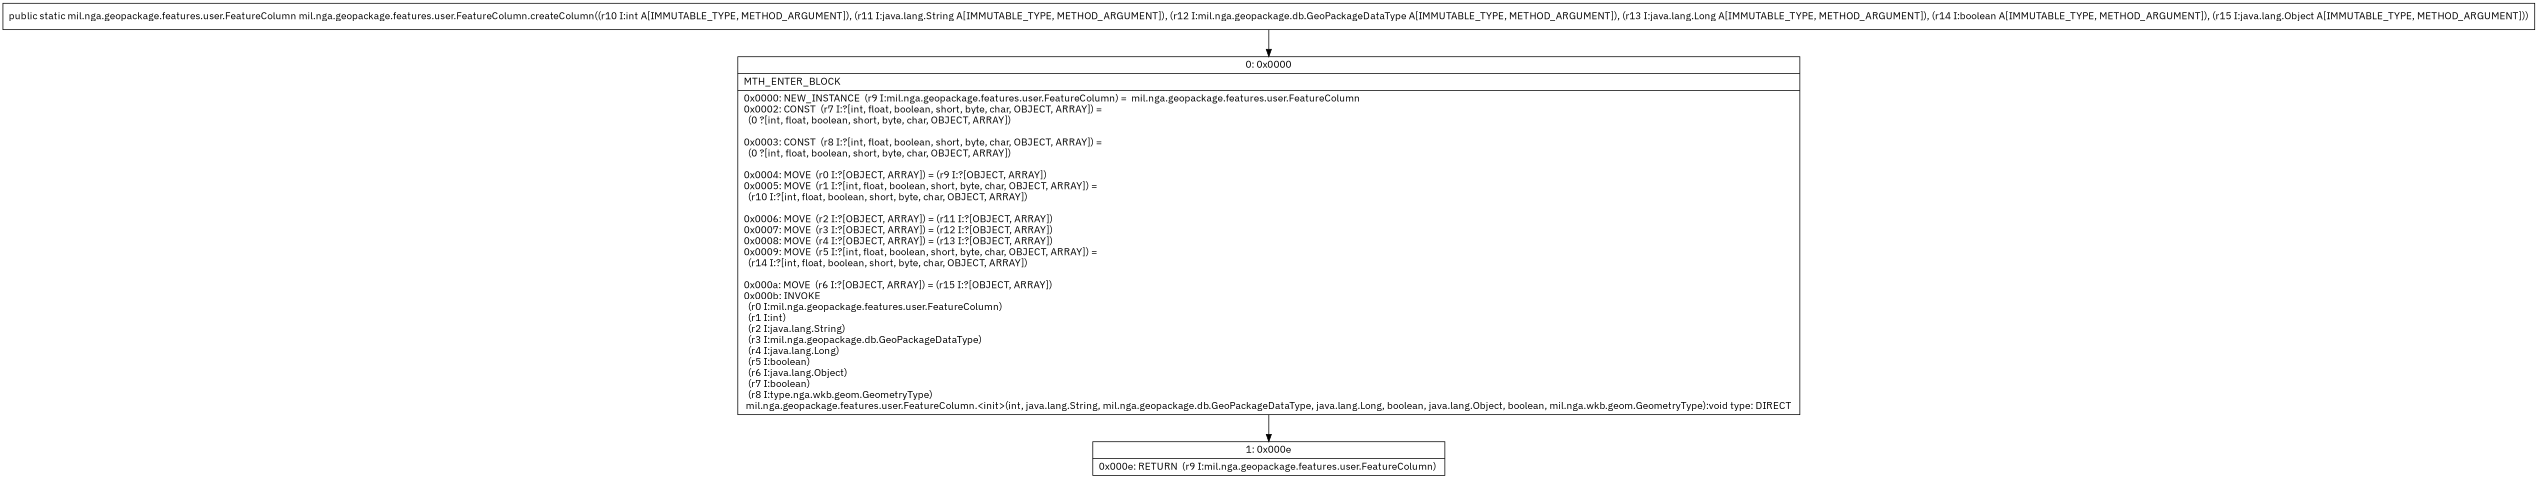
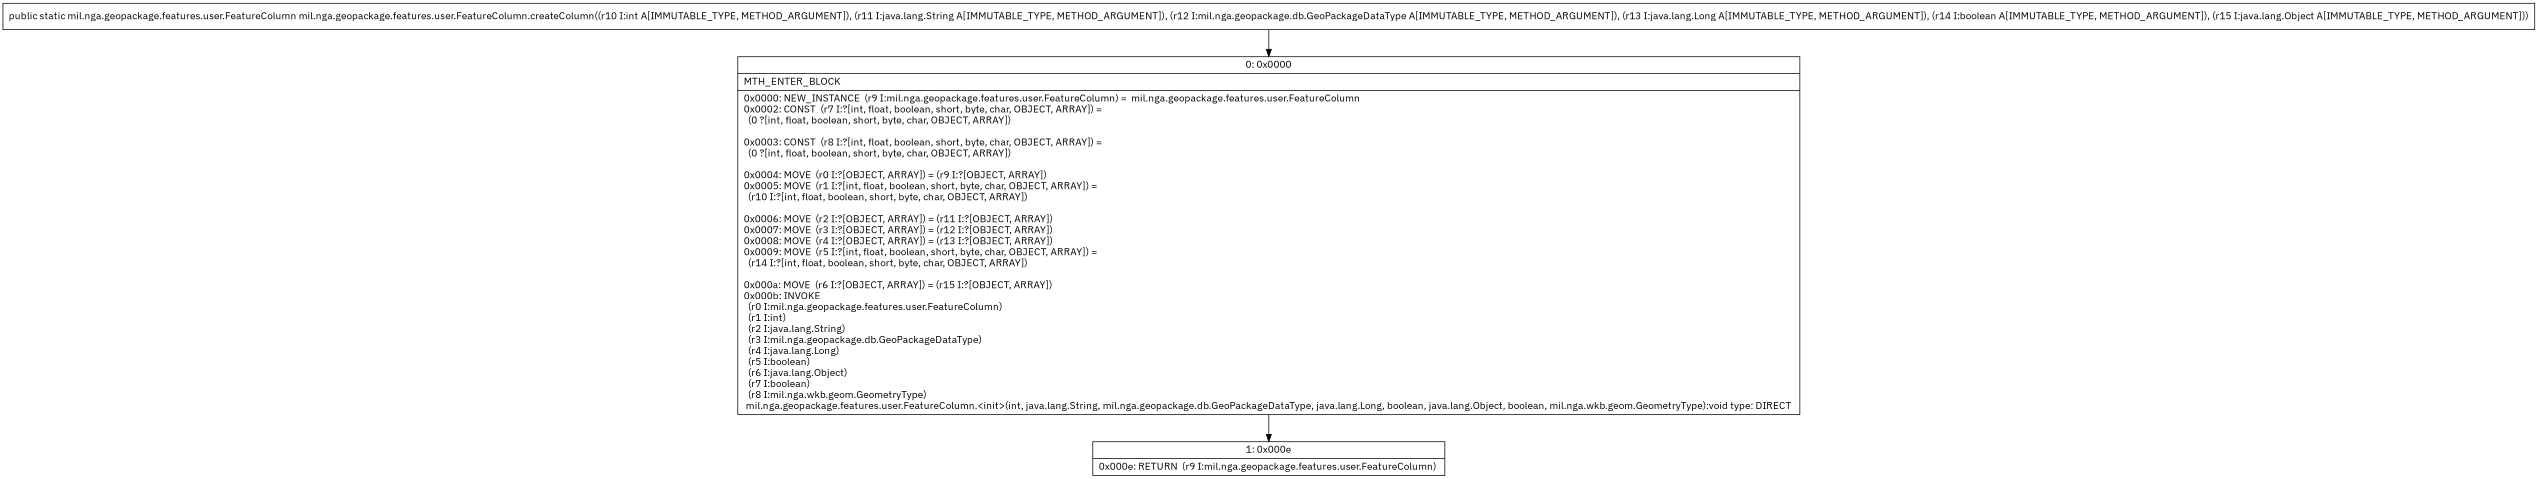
node "0: 0x0000": text "(r8 I:type.nga.wkb.geom.GeometryType)" -> "(r8 I:mil.nga.wkb.geom.GeometryType)"
